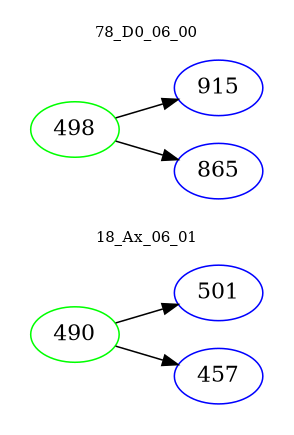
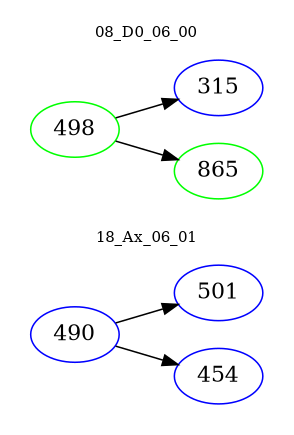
cluster "78_D0_06_00": label "78_D0_06_00" -> "08_D0_06_00"
node "915": label "915" -> "315"
node "865": color blue -> green
node "490": color green -> blue
node "457": label "457" -> "454"
